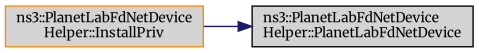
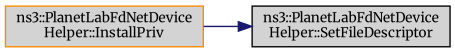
node "ns3::PlanetLabFdNetDevice Helper::PlanetLabFdNetDevice": label "ns3::PlanetLabFdNetDevice Helper::PlanetLabFdNetDevice" -> "ns3::PlanetLabFdNetDevice Helper::SetFileDescriptor"
